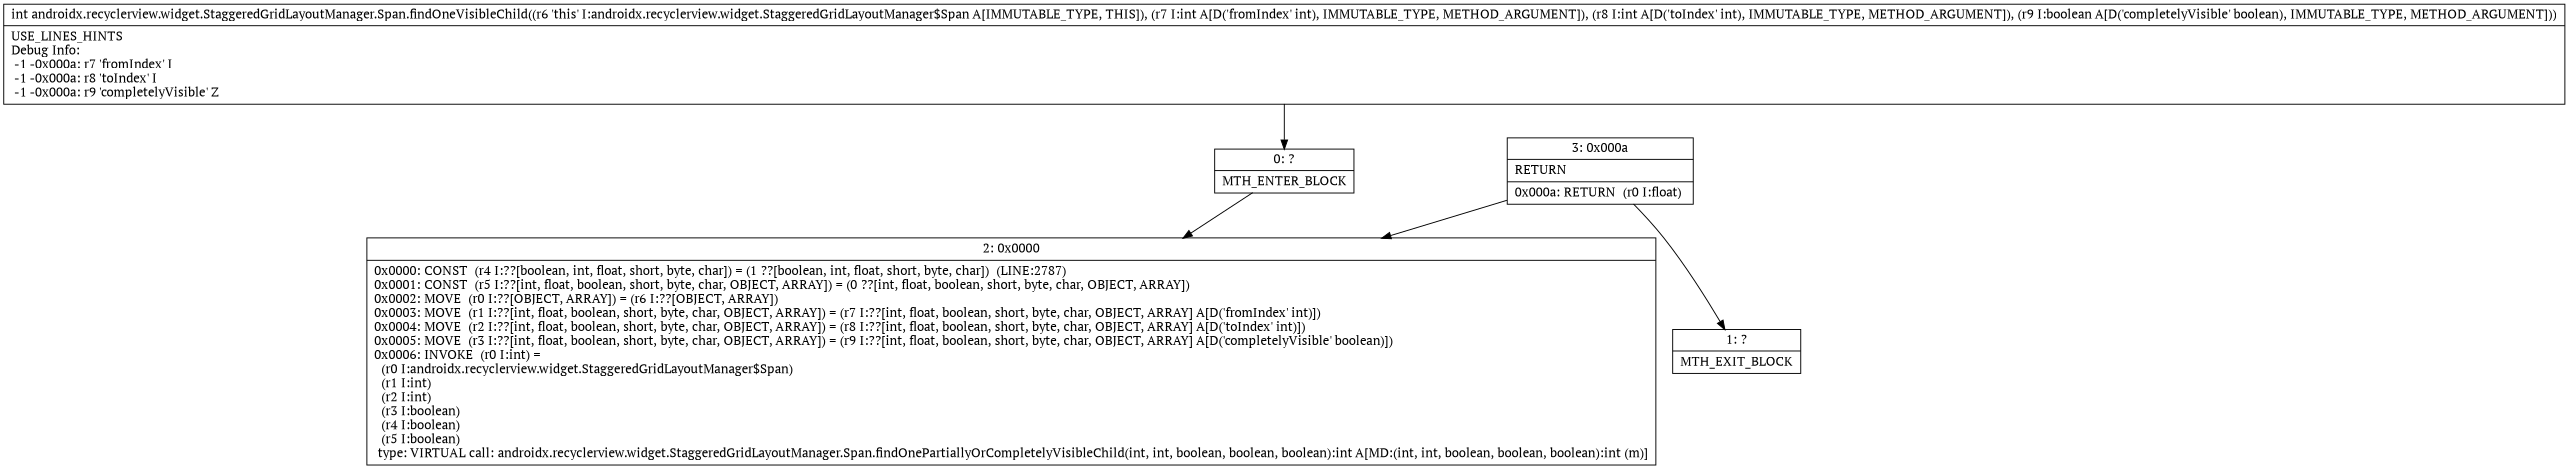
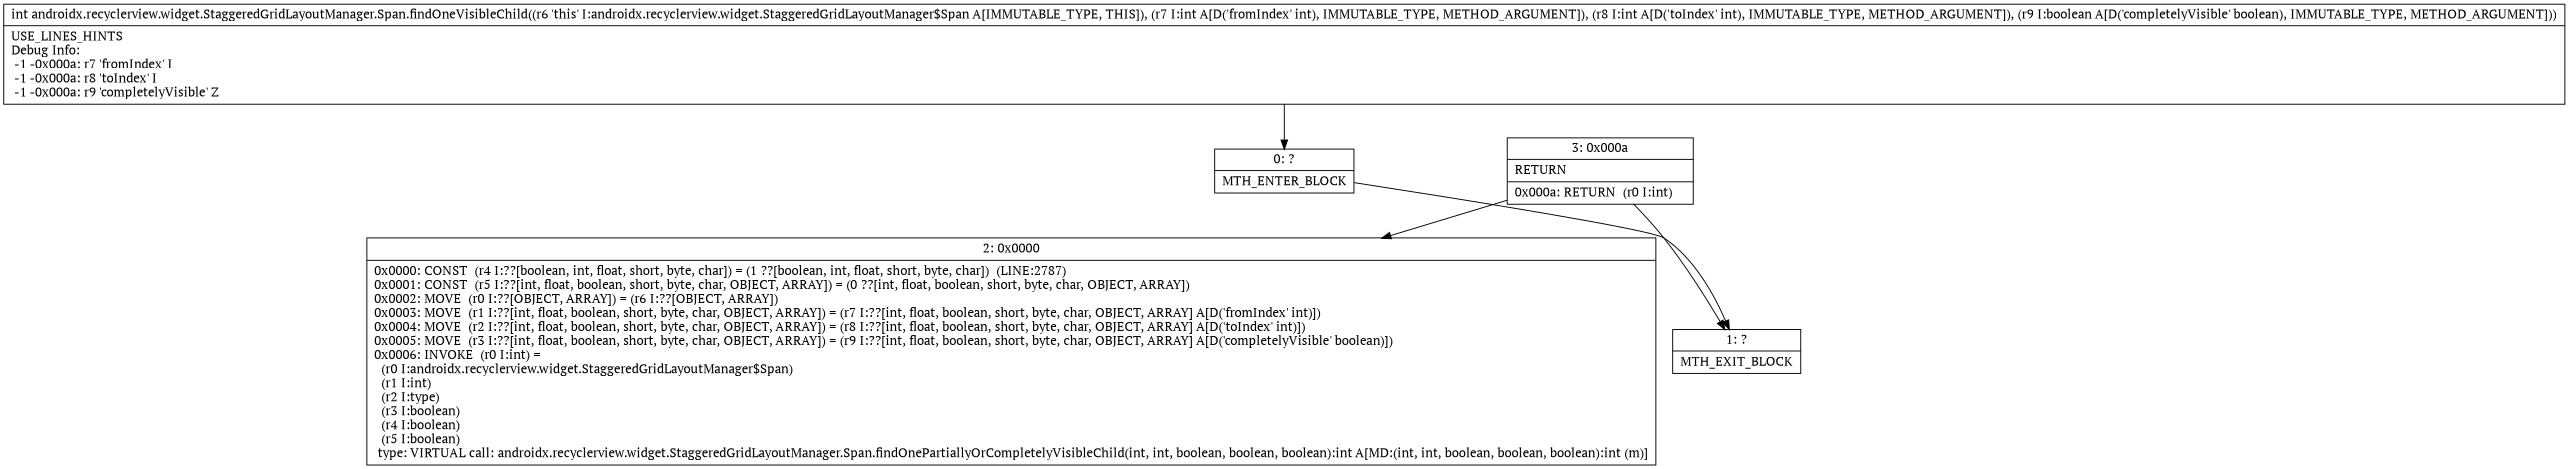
node "3: 0x000a": text "0x000a: RETURN  (r0 I:float)" -> "0x000a: RETURN  (r0 I:int)"
edge "0: ?" -> "2: 0x0000": now "0: ?" -> "1: ?"
node "2: 0x0000": text "(r2 I:int)" -> "(r2 I:type)"
